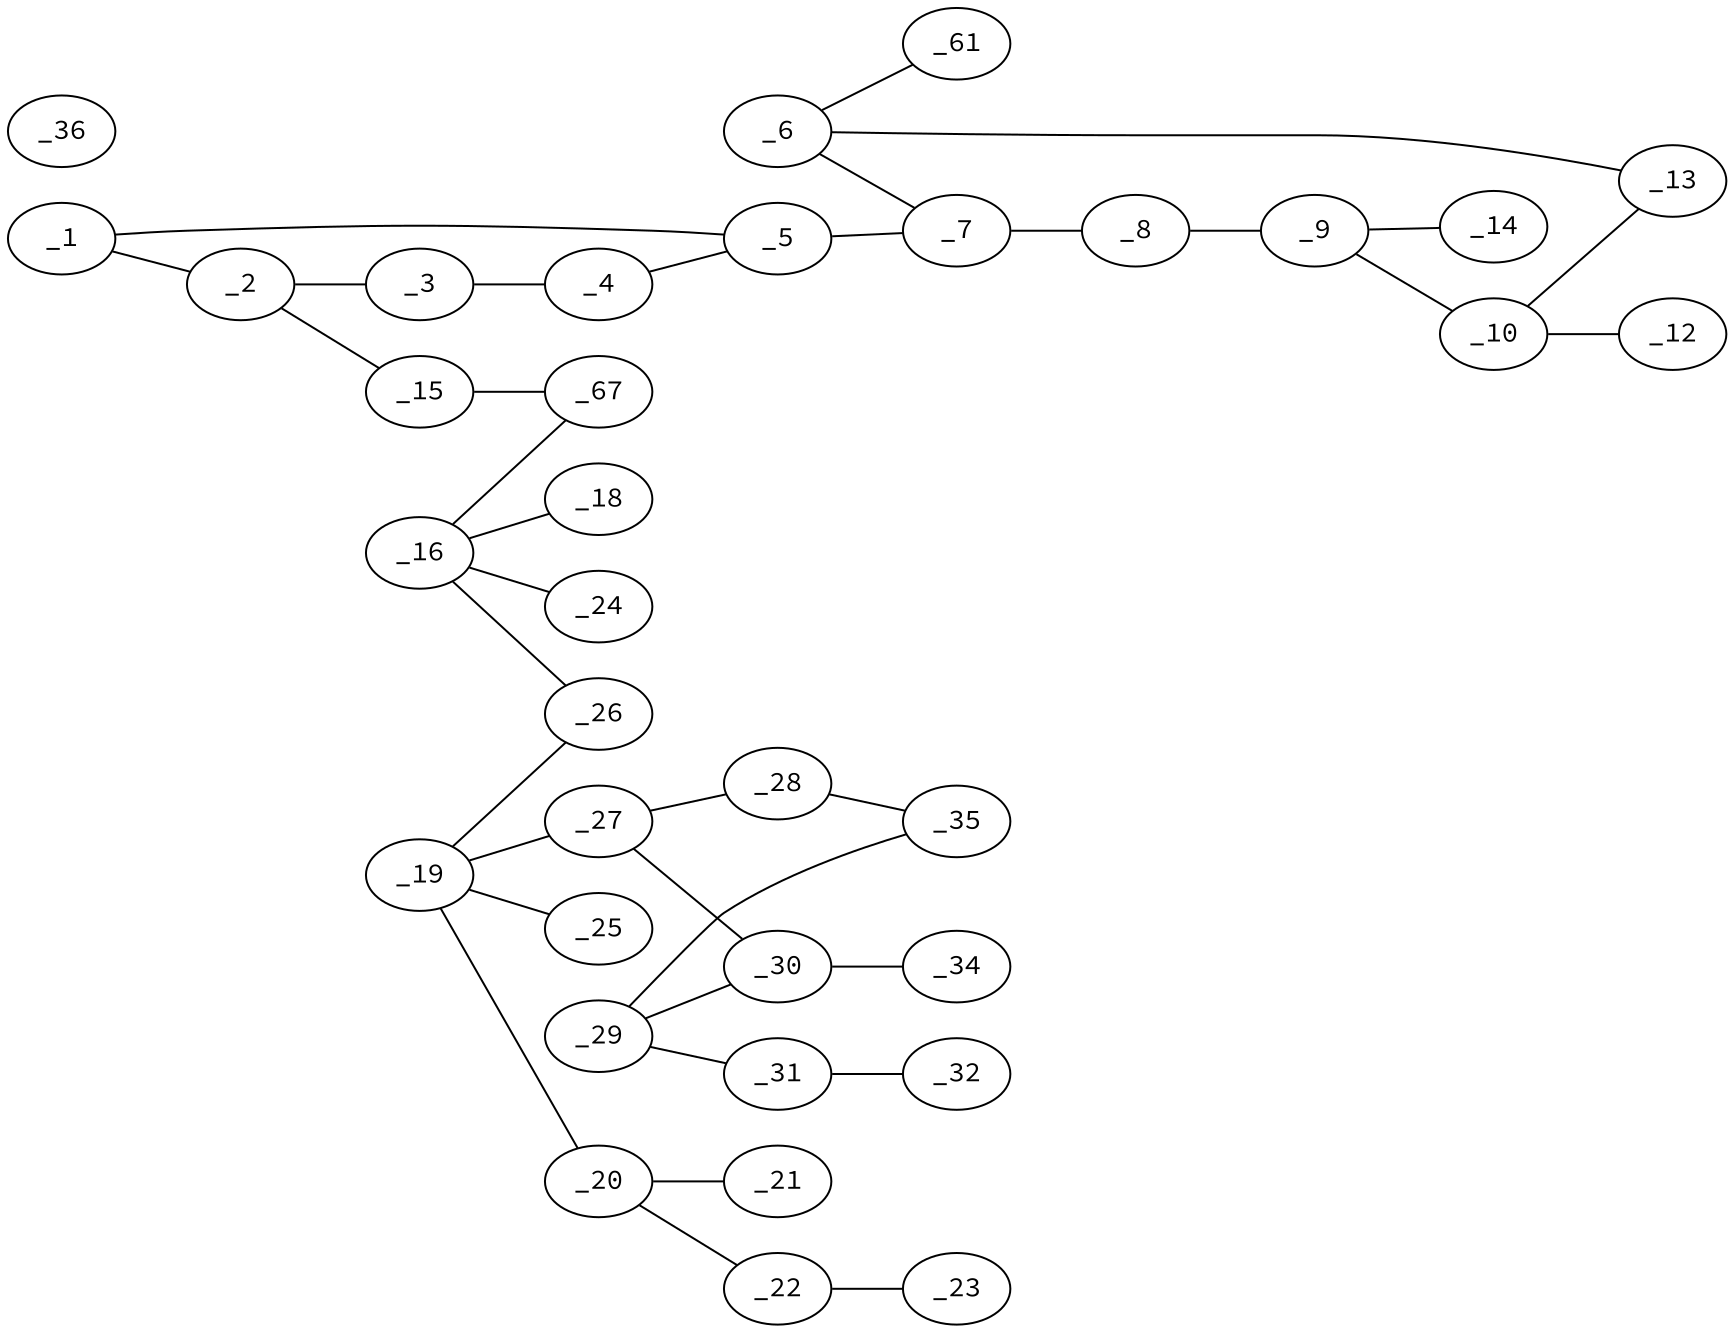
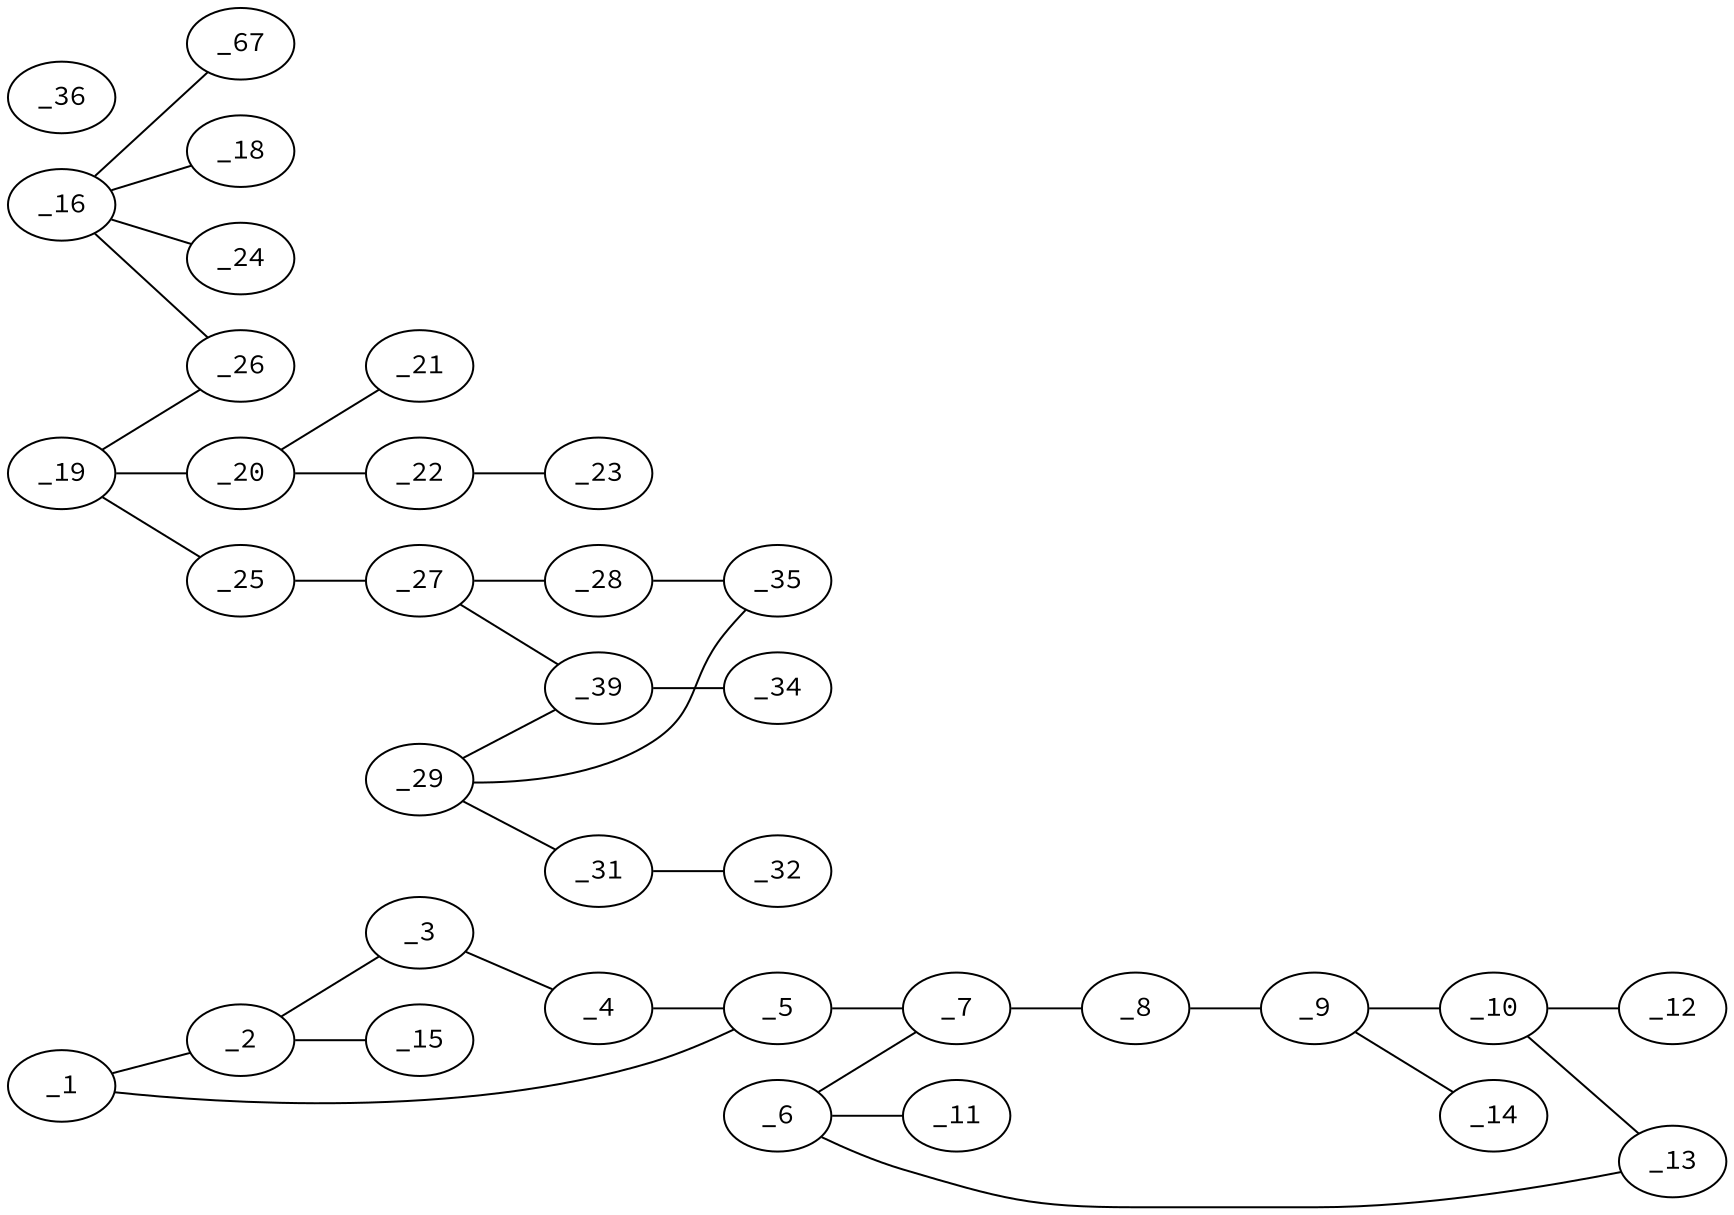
node "_61": label "_61" -> "_11"
edge "_15" -- "_67": removed
edge "_27" -- "_19": now "_27" -- "_25"
node "_30": label "_30" -> "_39"
